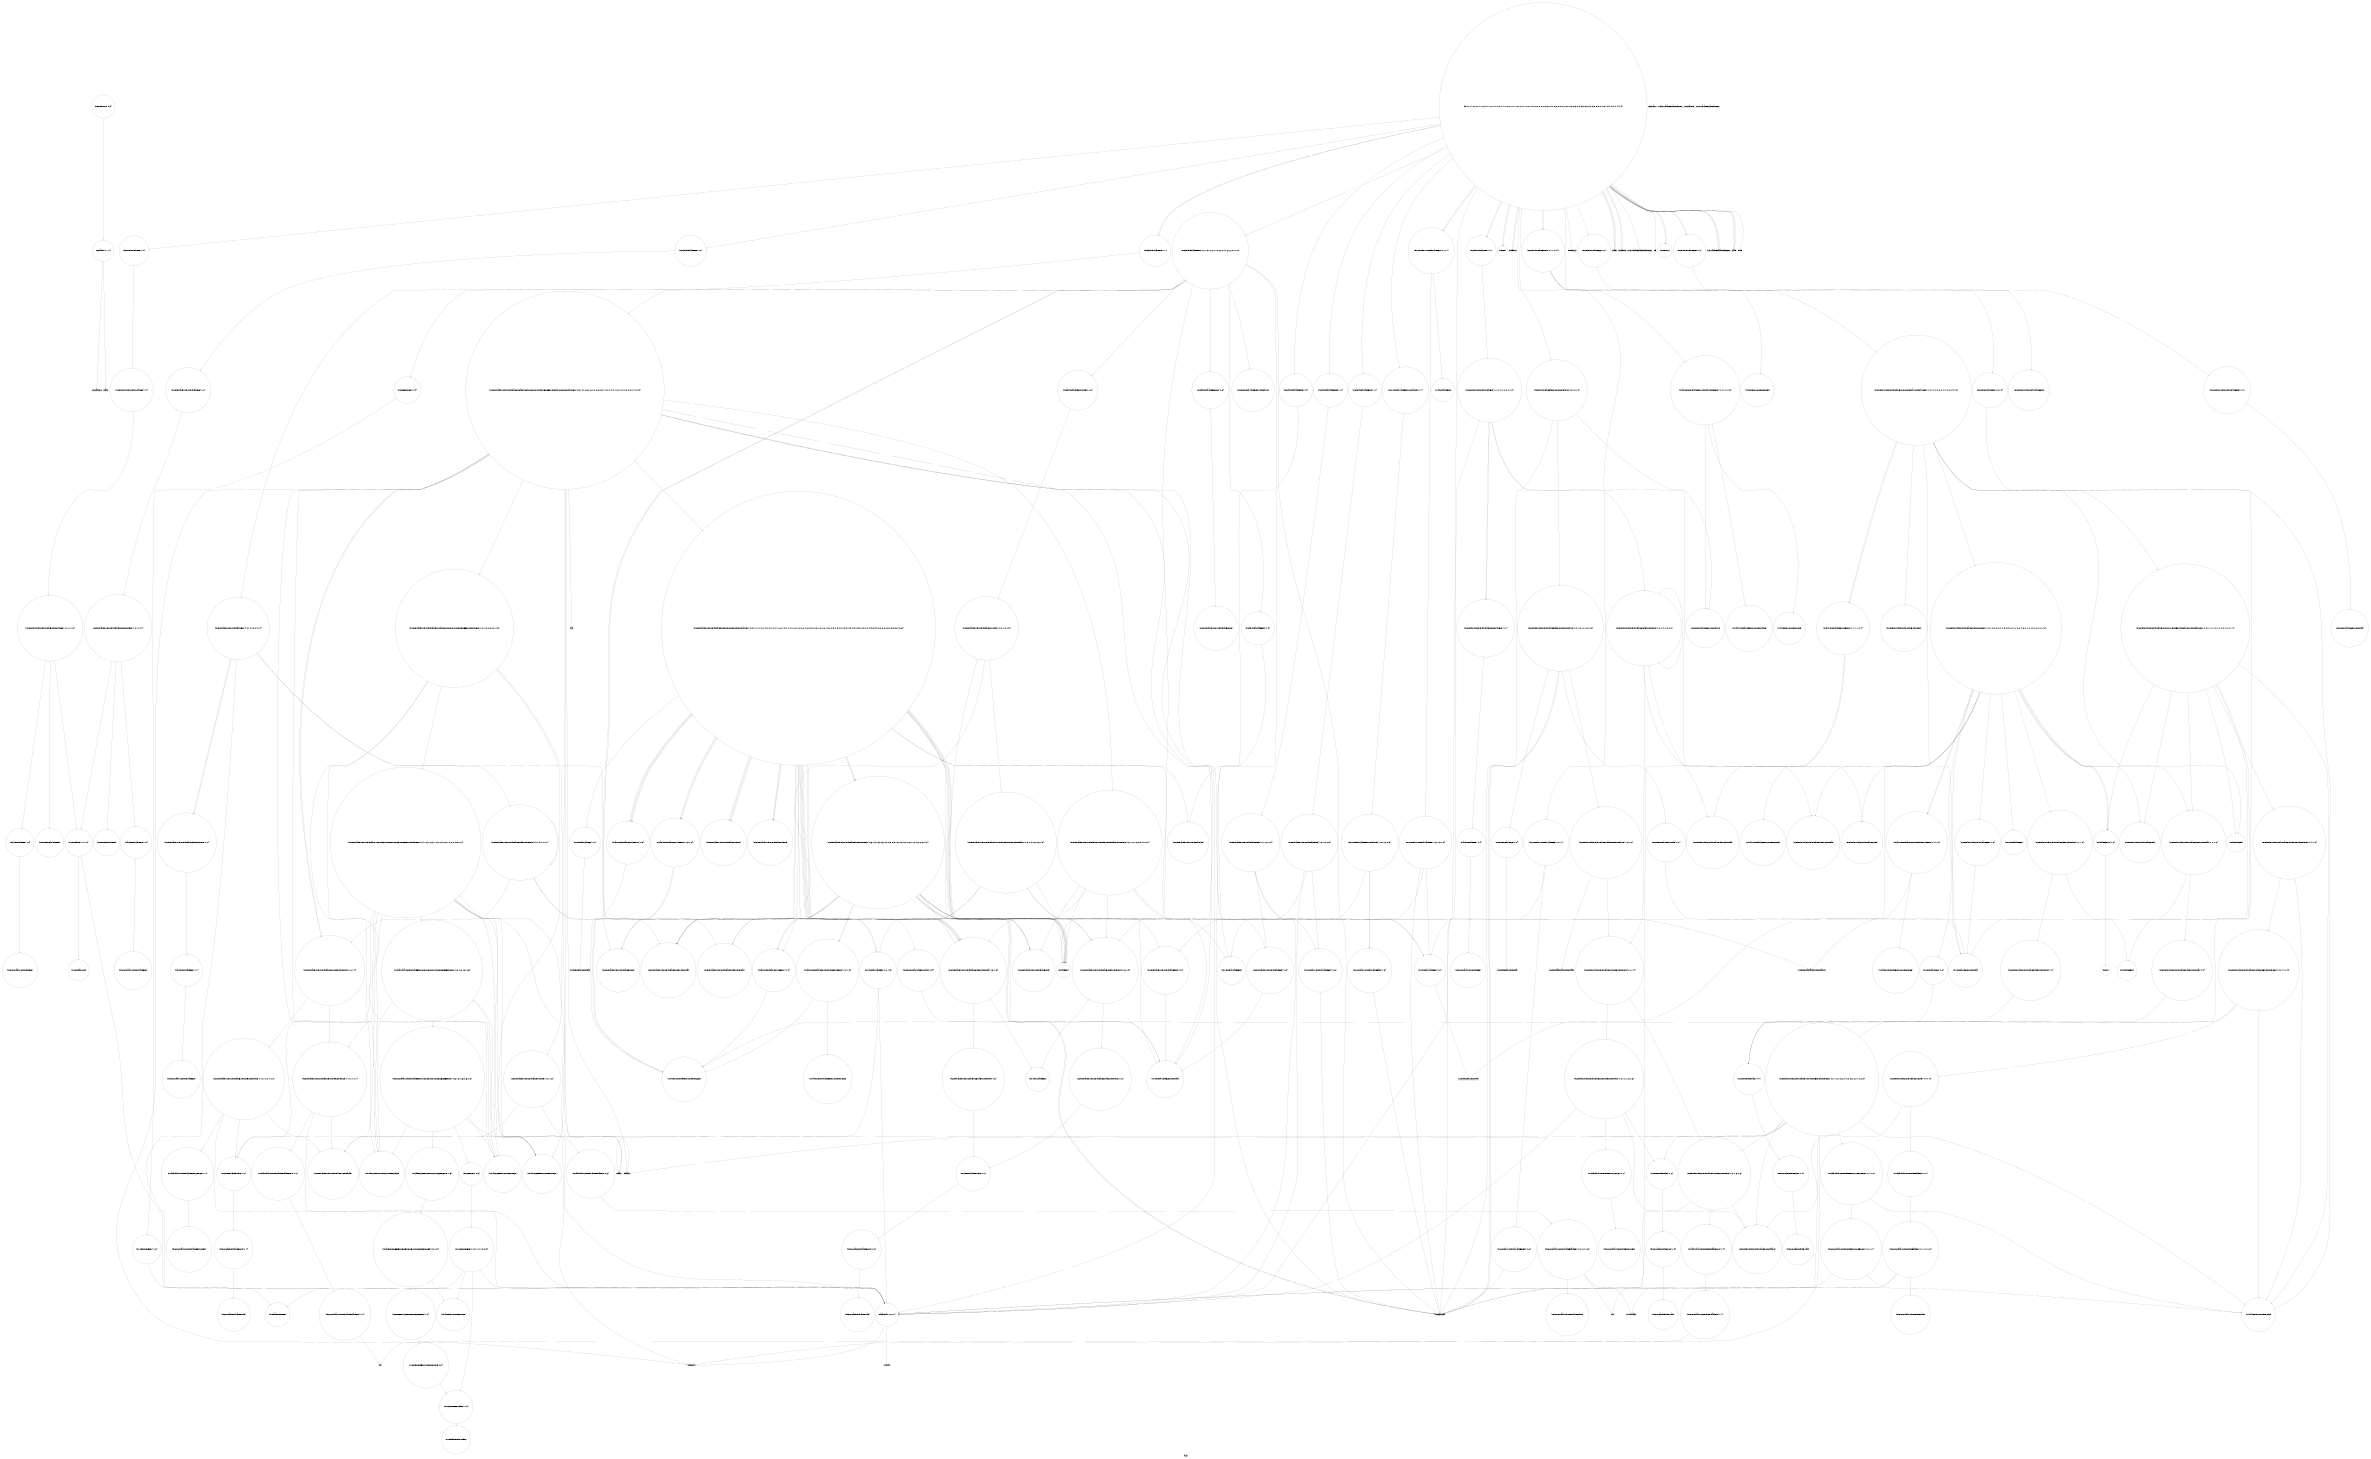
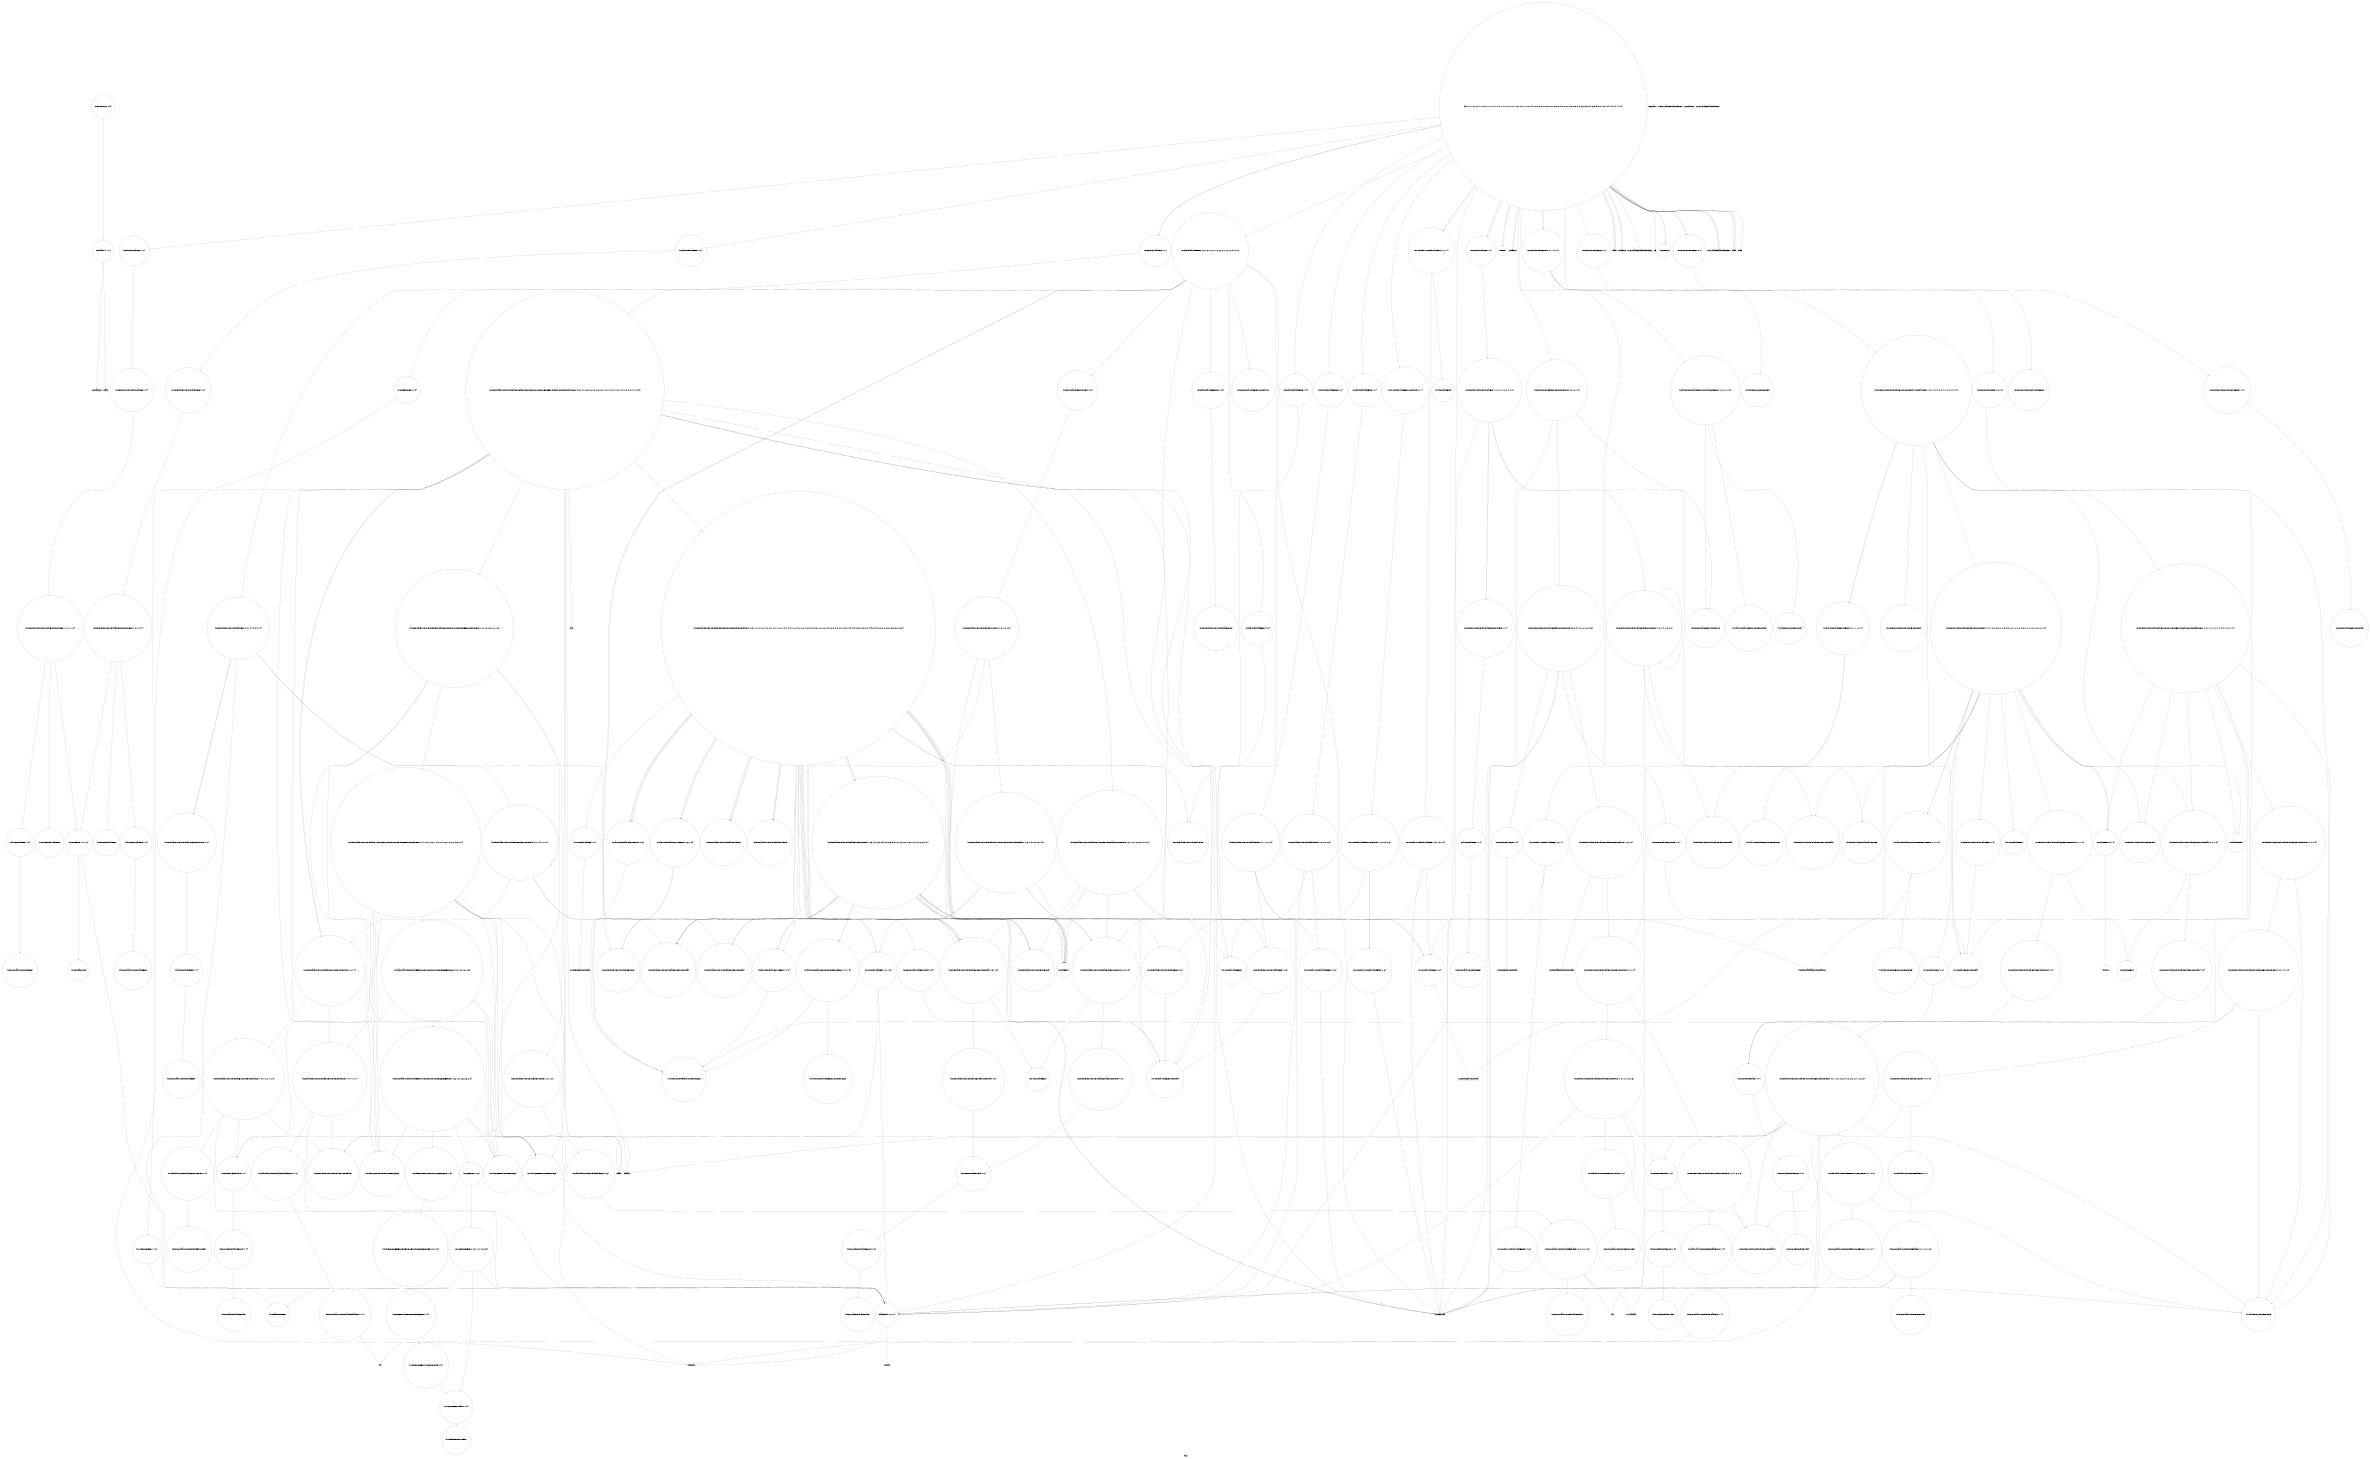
node "llvm.memset.p0i8.i64": removed
node "{_ZSt7forwardIRKiEOT_RNSt16remove_referenceIS2_E4typeE}": removed
